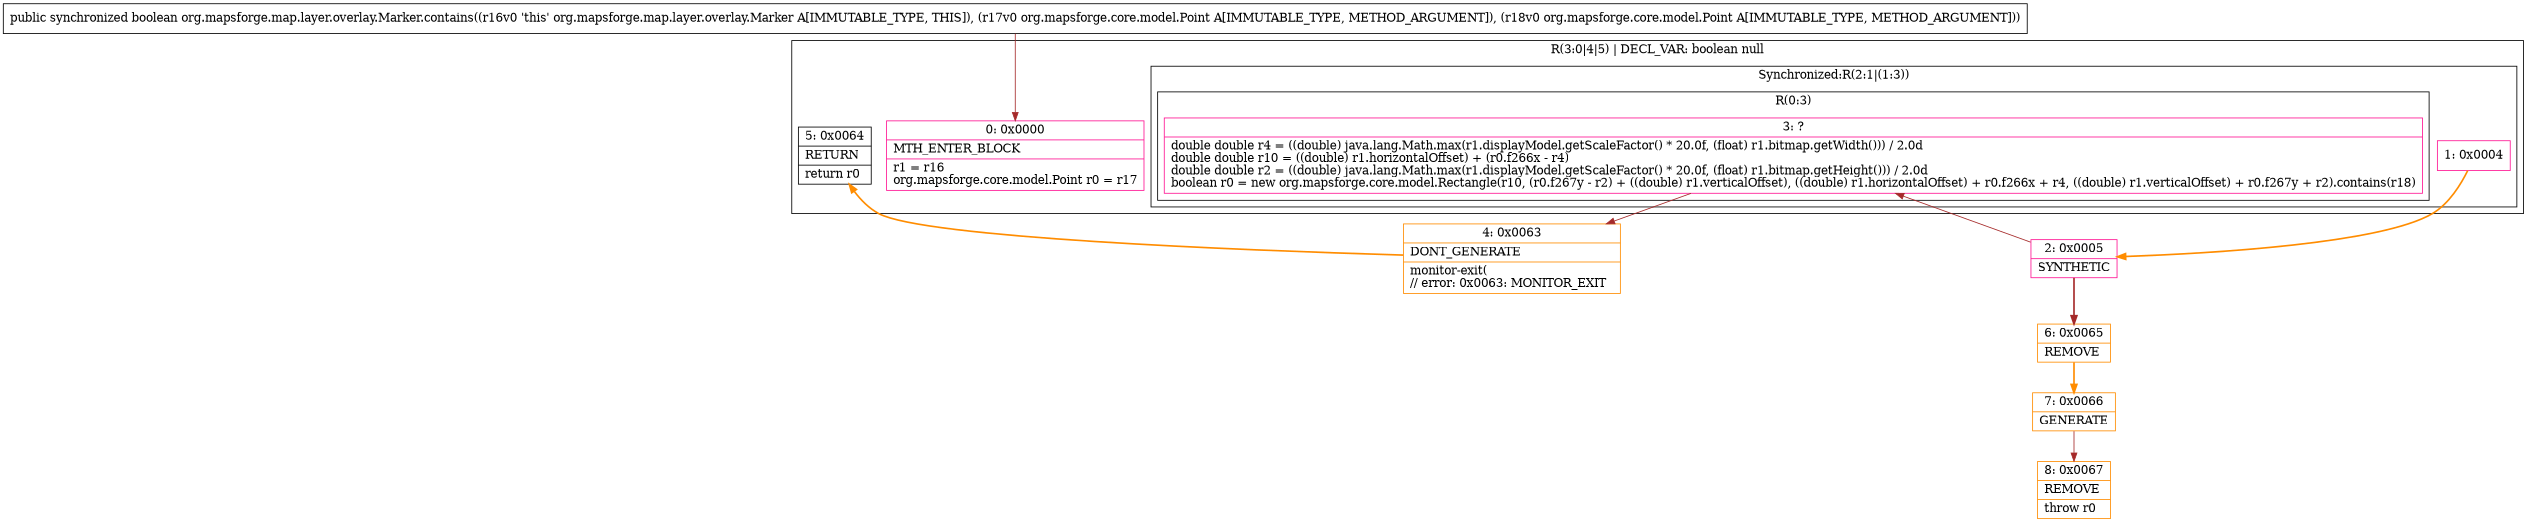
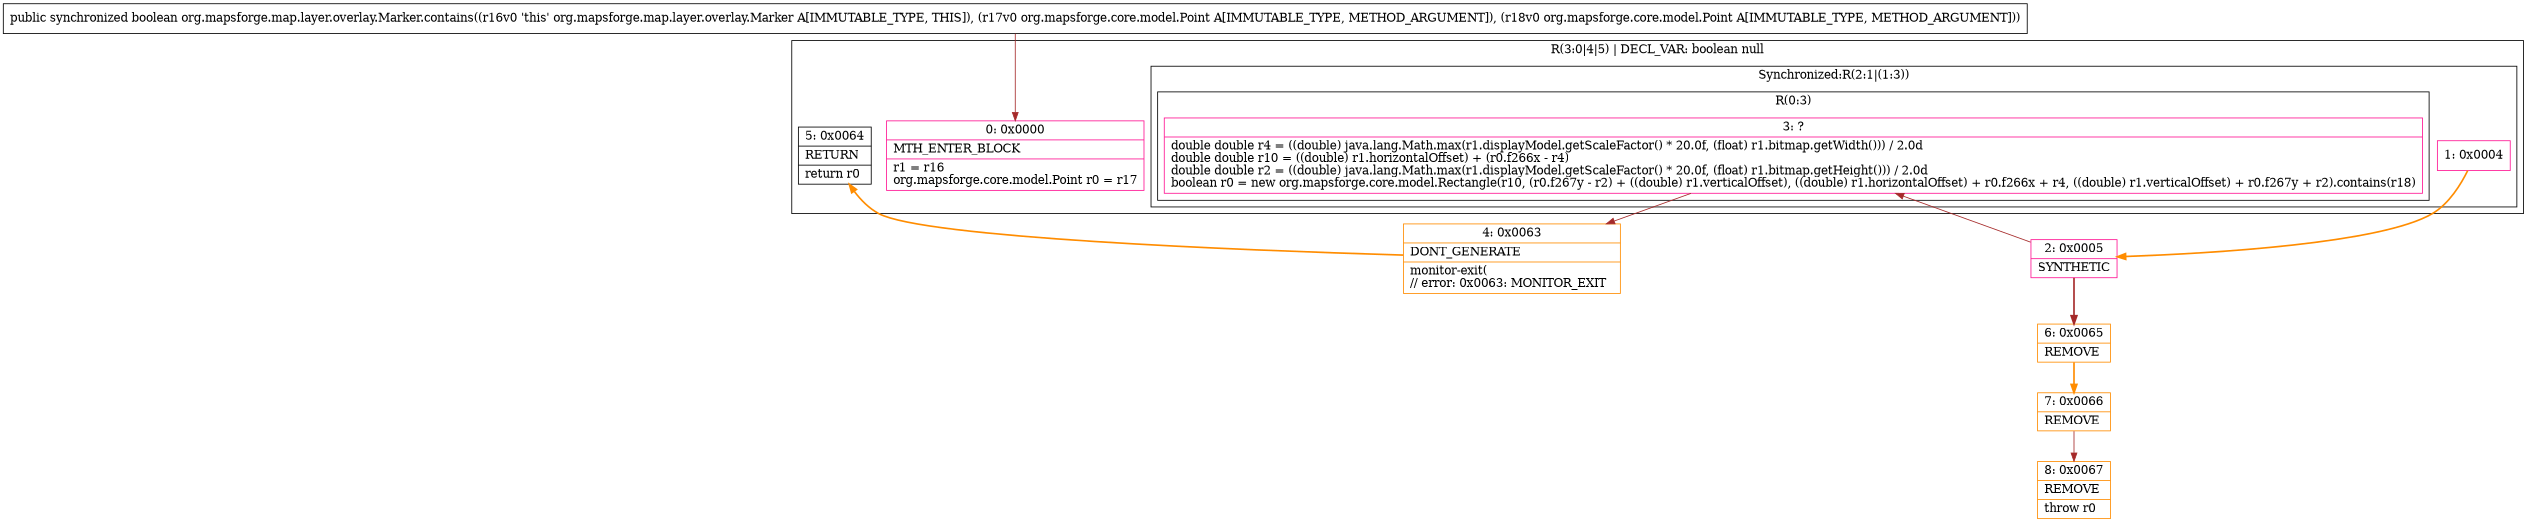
node "7: 0x0066": text "GENERATE" -> "REMOVE"
